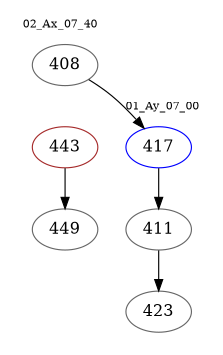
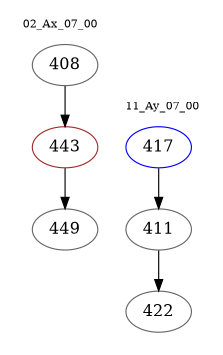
cluster "02_Ax_07_40": label "02_Ax_07_40" -> "02_Ax_07_00"
edge "408" -> "417": now "408" -> "443"
cluster "01_Ay_07_00": label "01_Ay_07_00" -> "11_Ay_07_00"
node "423": label "423" -> "422"
